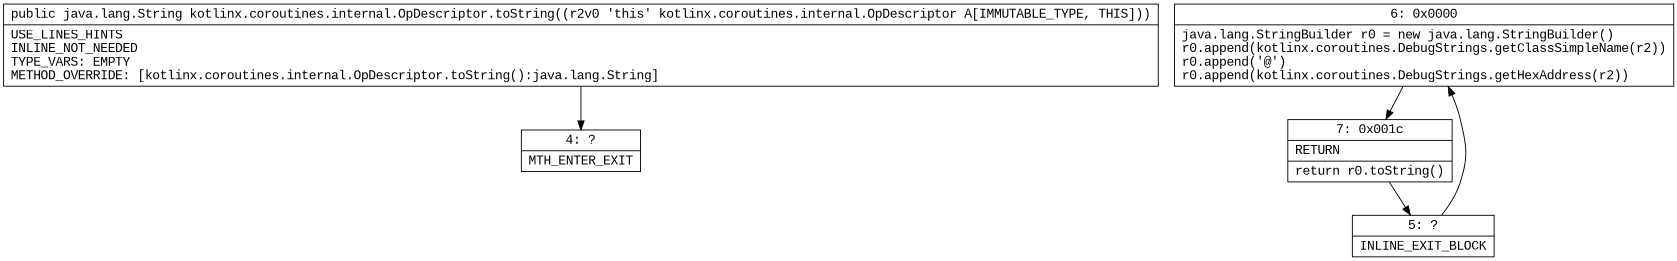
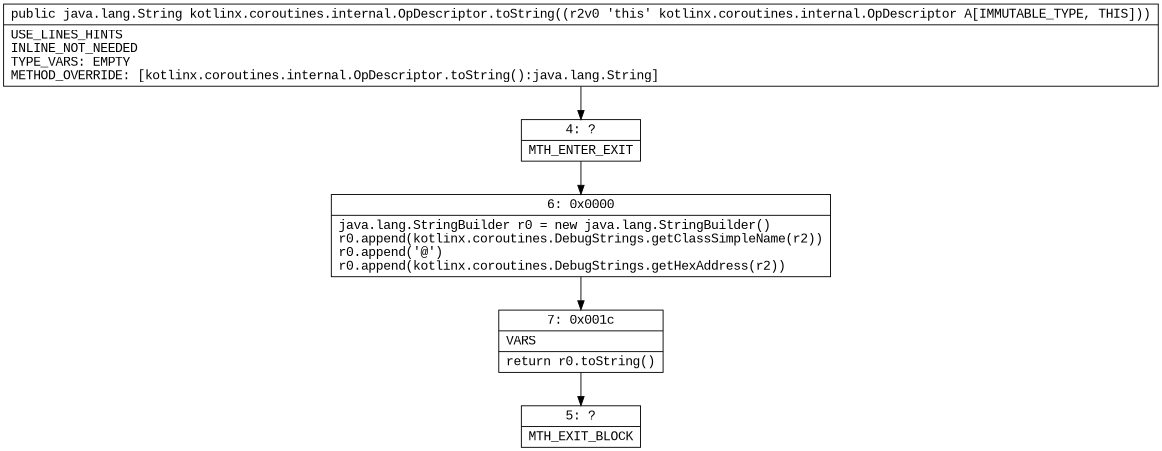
node "7: 0x001c": text "RETURN" -> "VARS"
edge "5: ?" -> "6: 0x0000": now "4: ?" -> "6: 0x0000"
node "5: ?": text "INLINE_EXIT_BLOCK" -> "MTH_EXIT_BLOCK"
